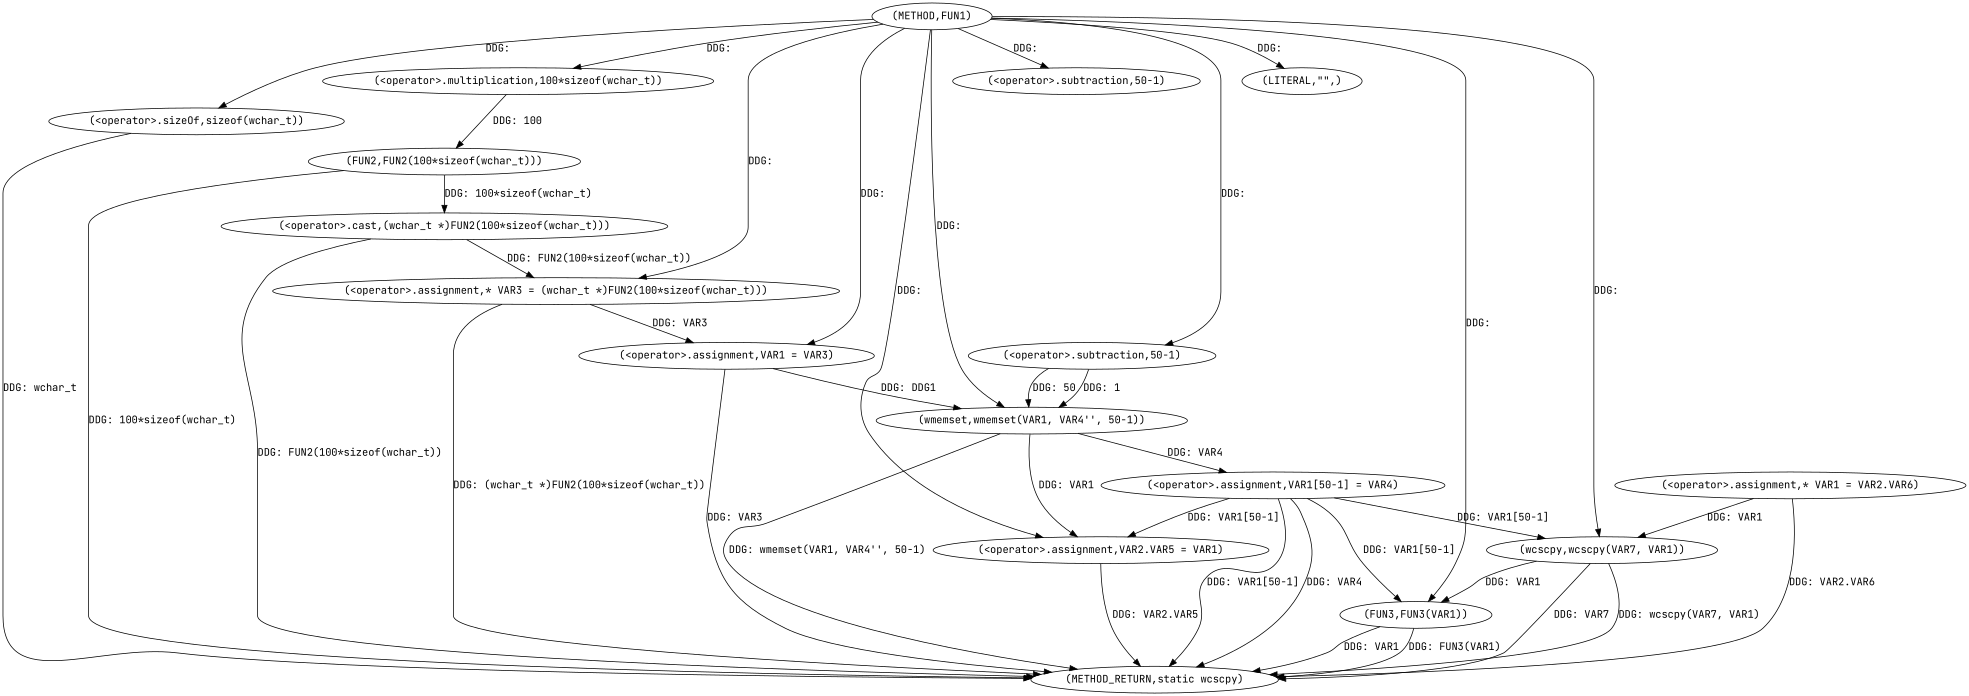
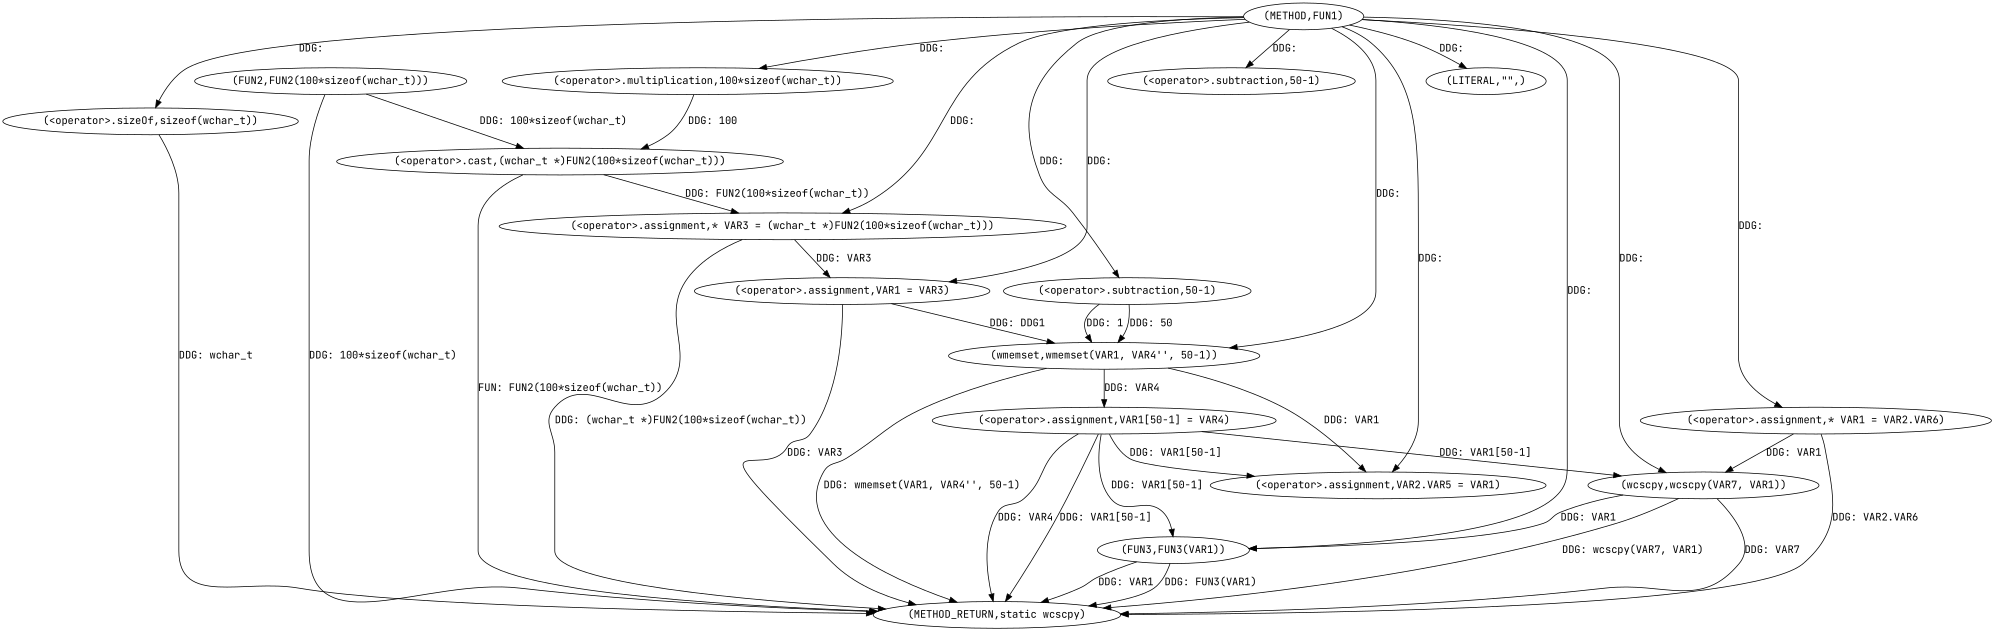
edge "(METHOD,FUN1)" -> "(<operator>.assignment,* VAR1 = VAR2.VAR6)": added, label "DDG:"
edge "(<operator>.multiplication,100*sizeof(wchar_t))" -> "(FUN2,FUN2(100*sizeof(wchar_t)))": now "(<operator>.multiplication,100*sizeof(wchar_t))" -> "(<operator>.cast,(wchar_t *)FUN2(100*sizeof(wchar_t)))"
edge "(<operator>.cast,(wchar_t *)FUN2(100*sizeof(wchar_t)))" -> "(METHOD_RETURN,static wcscpy)": label "DDG: FUN2(100*sizeof(wchar_t))" -> "FUN: FUN2(100*sizeof(wchar_t))"
edge "(<operator>.assignment,VAR2.VAR5 = VAR1)" -> "(METHOD_RETURN,static wcscpy)": removed, label "DDG: VAR2.VAR5"
